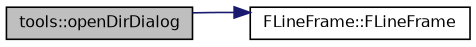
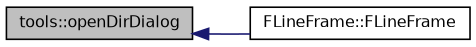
edge "tools::openDirDialog" -> "FLineFrame::FLineFrame": reversed
